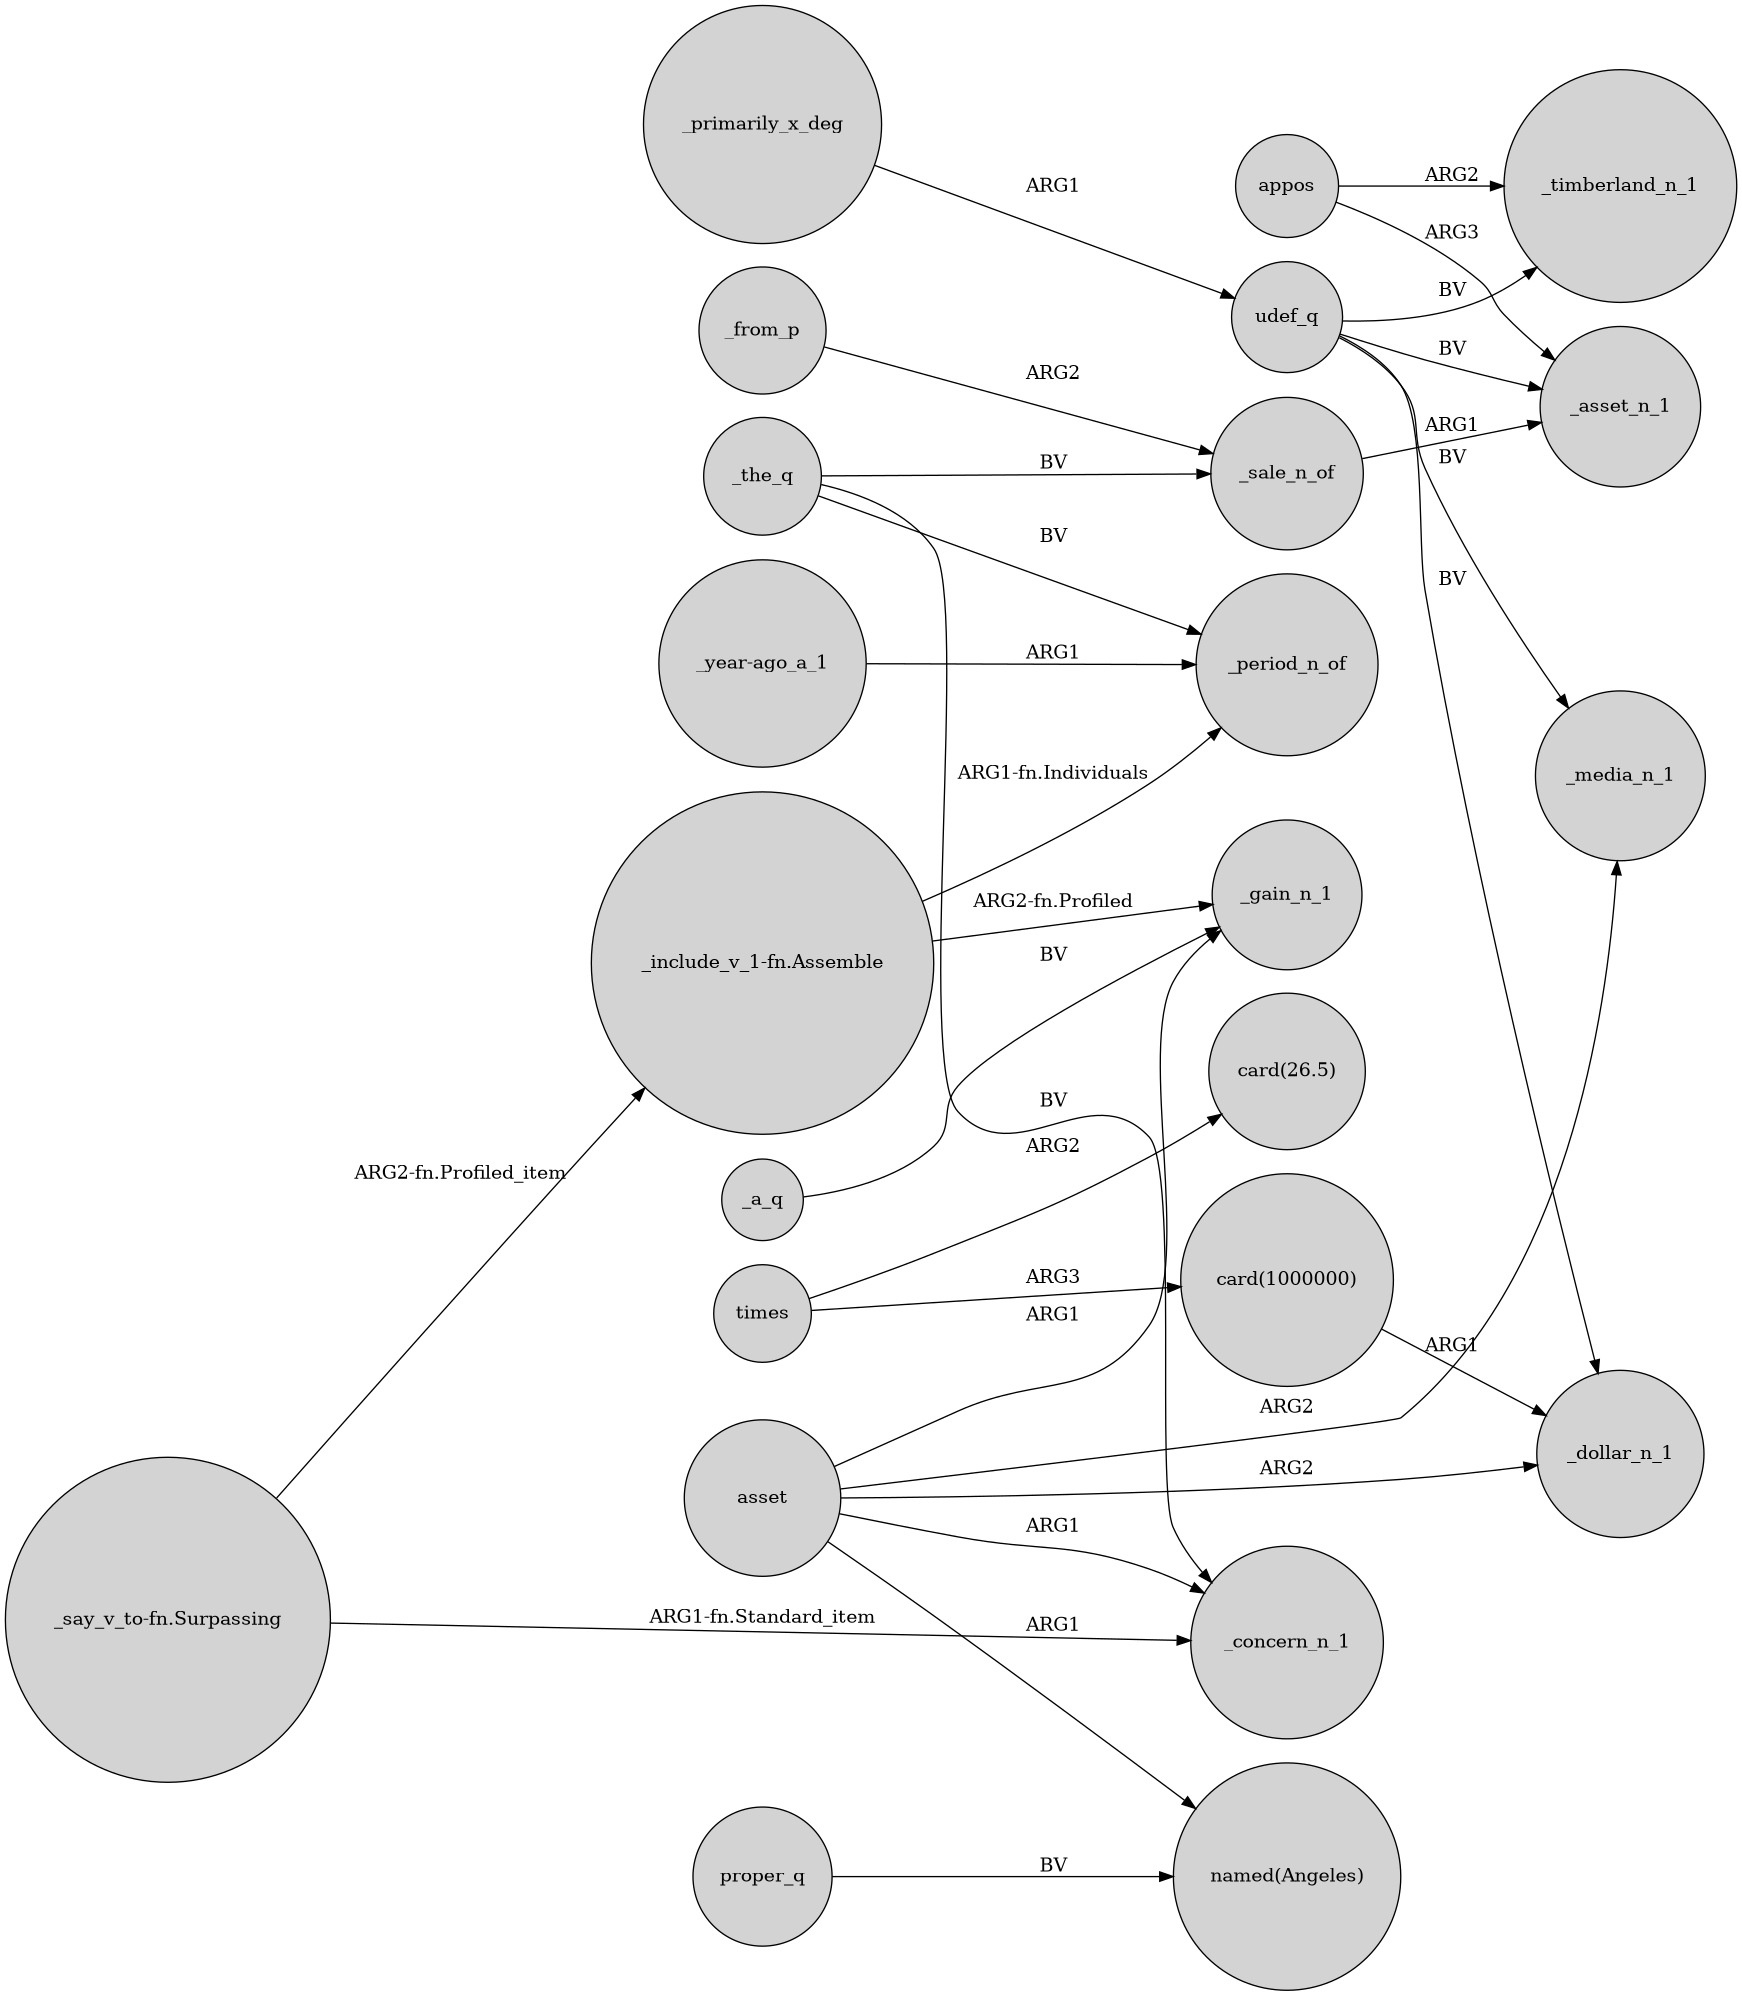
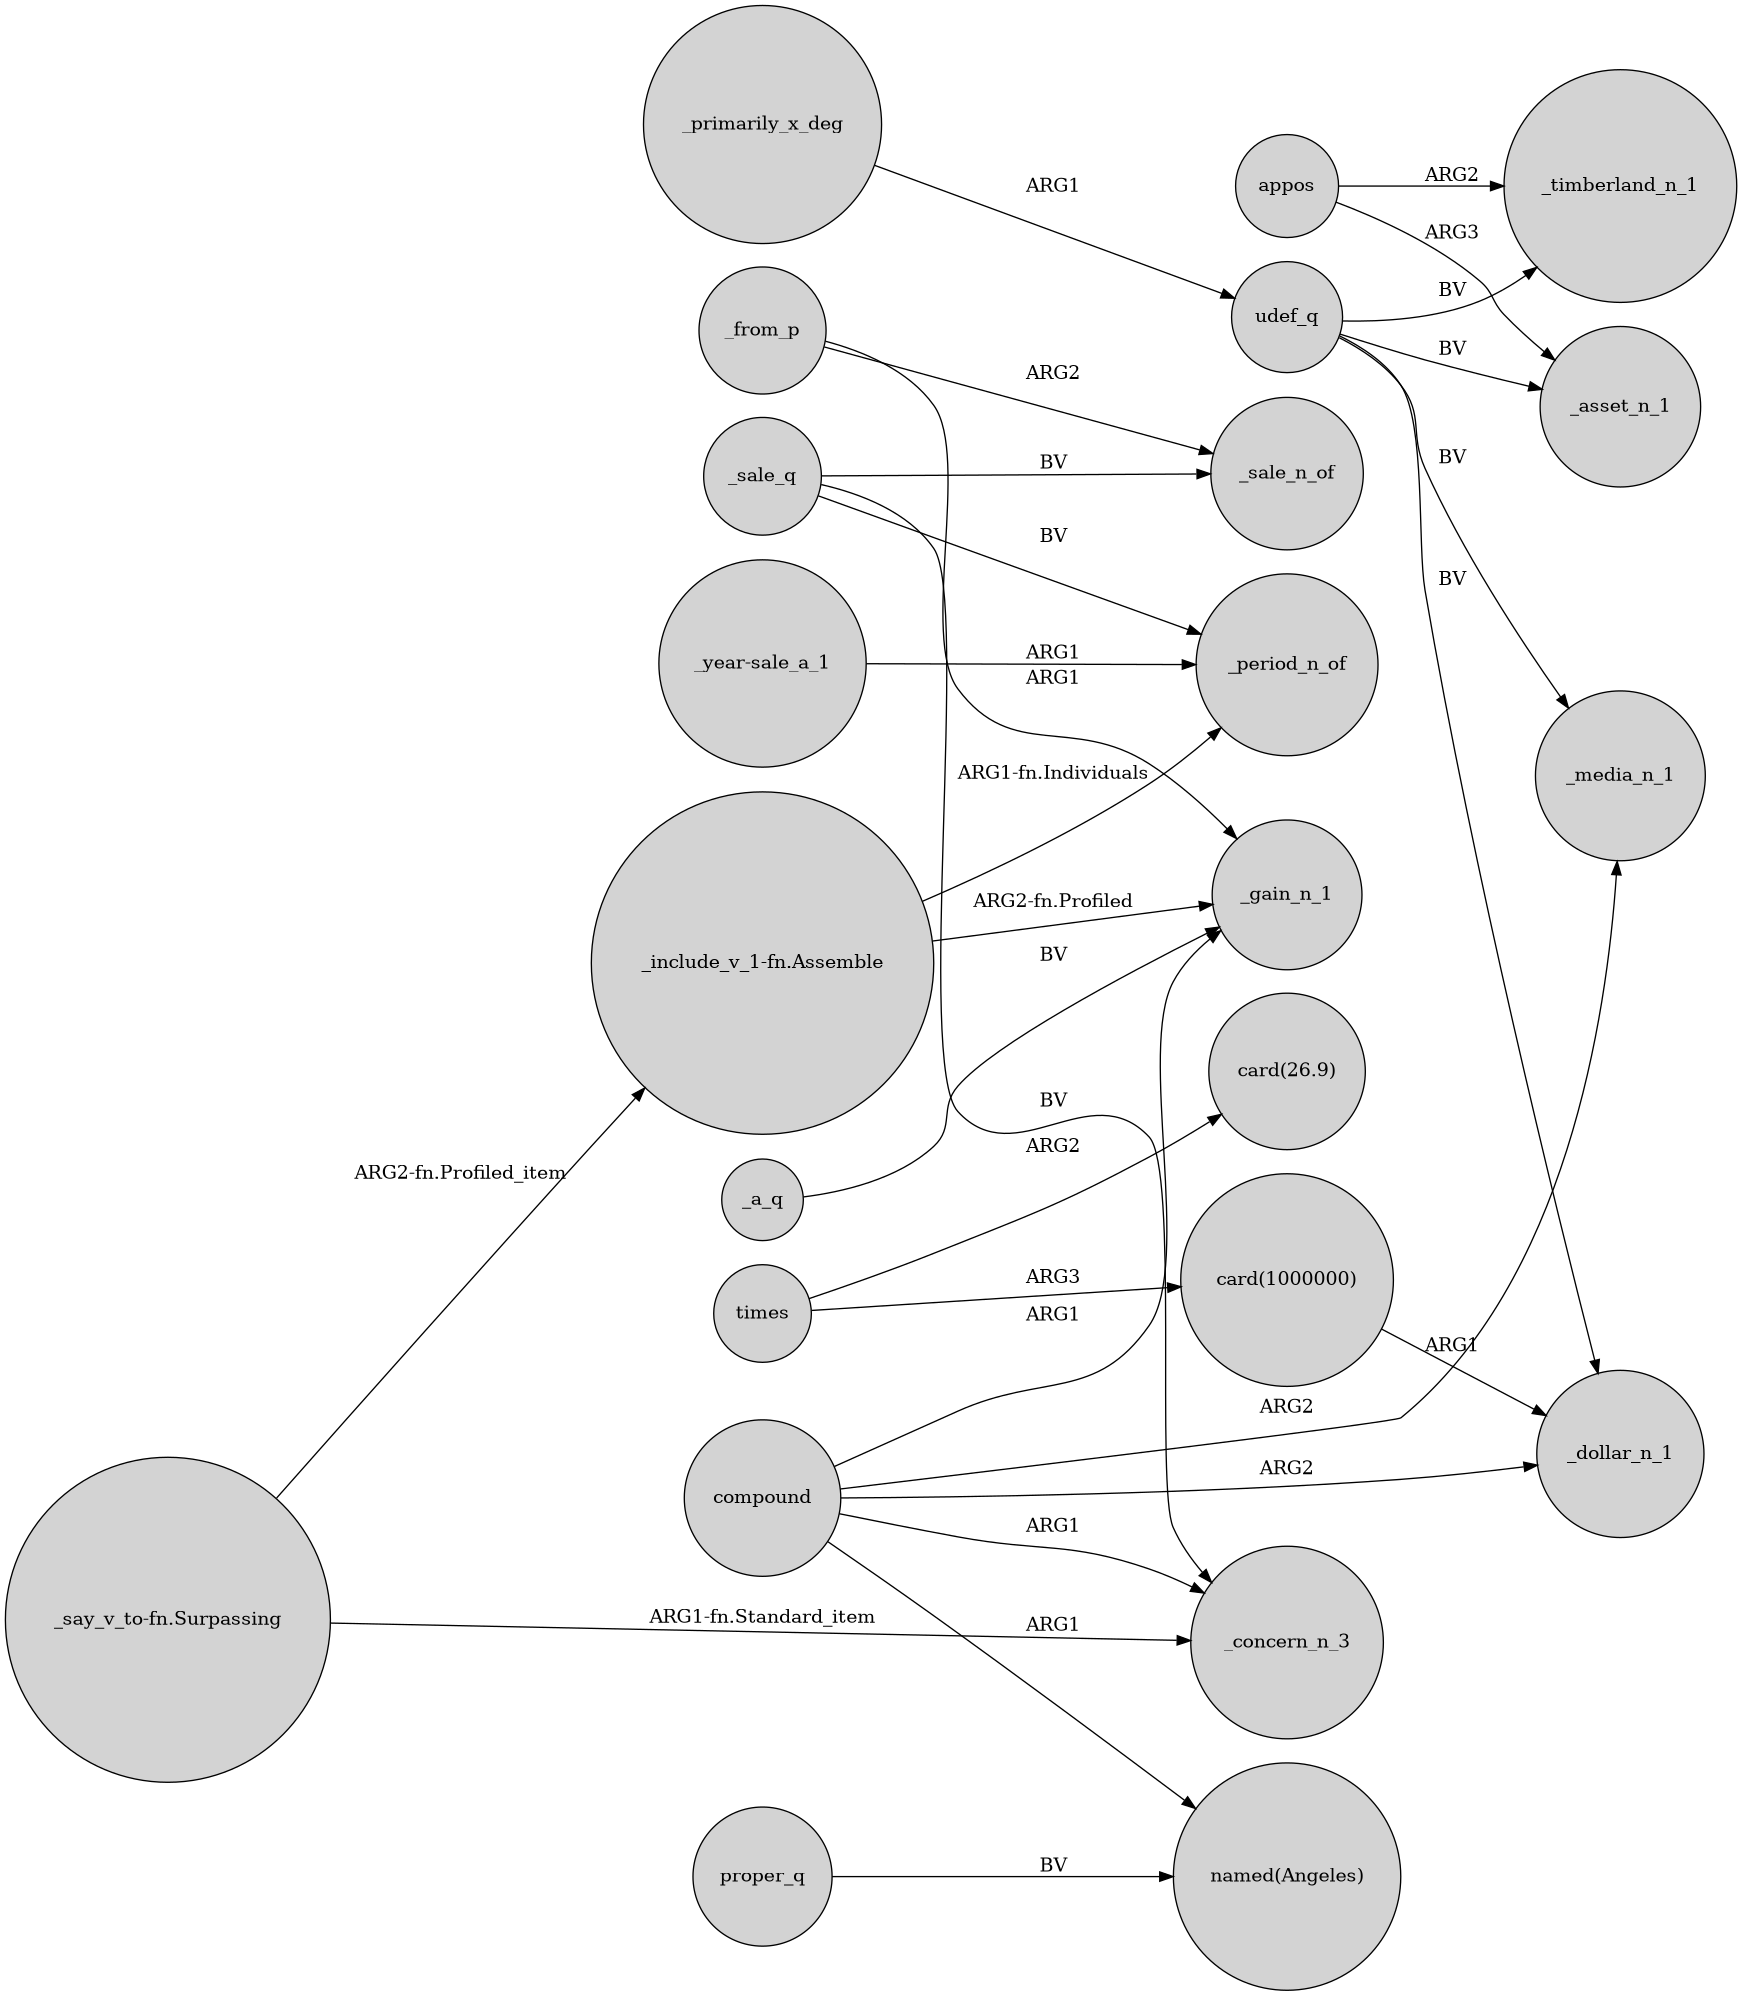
edge "_sale_n_of" -> "_asset_n_1": removed, label "ARG1"
node "_the_q": label "_the_q" -> "_sale_q"
node "_year-ago_a_1": label "_year-ago_a_1" -> "_year-sale_a_1"
edge "_from_p" -> "_gain_n_1": added, label "ARG1"
node "card(26.5)": label "card(26.5)" -> "card(26.9)"
node "asset": label "asset" -> "compound"
node "_concern_n_1": label "_concern_n_1" -> "_concern_n_3"
